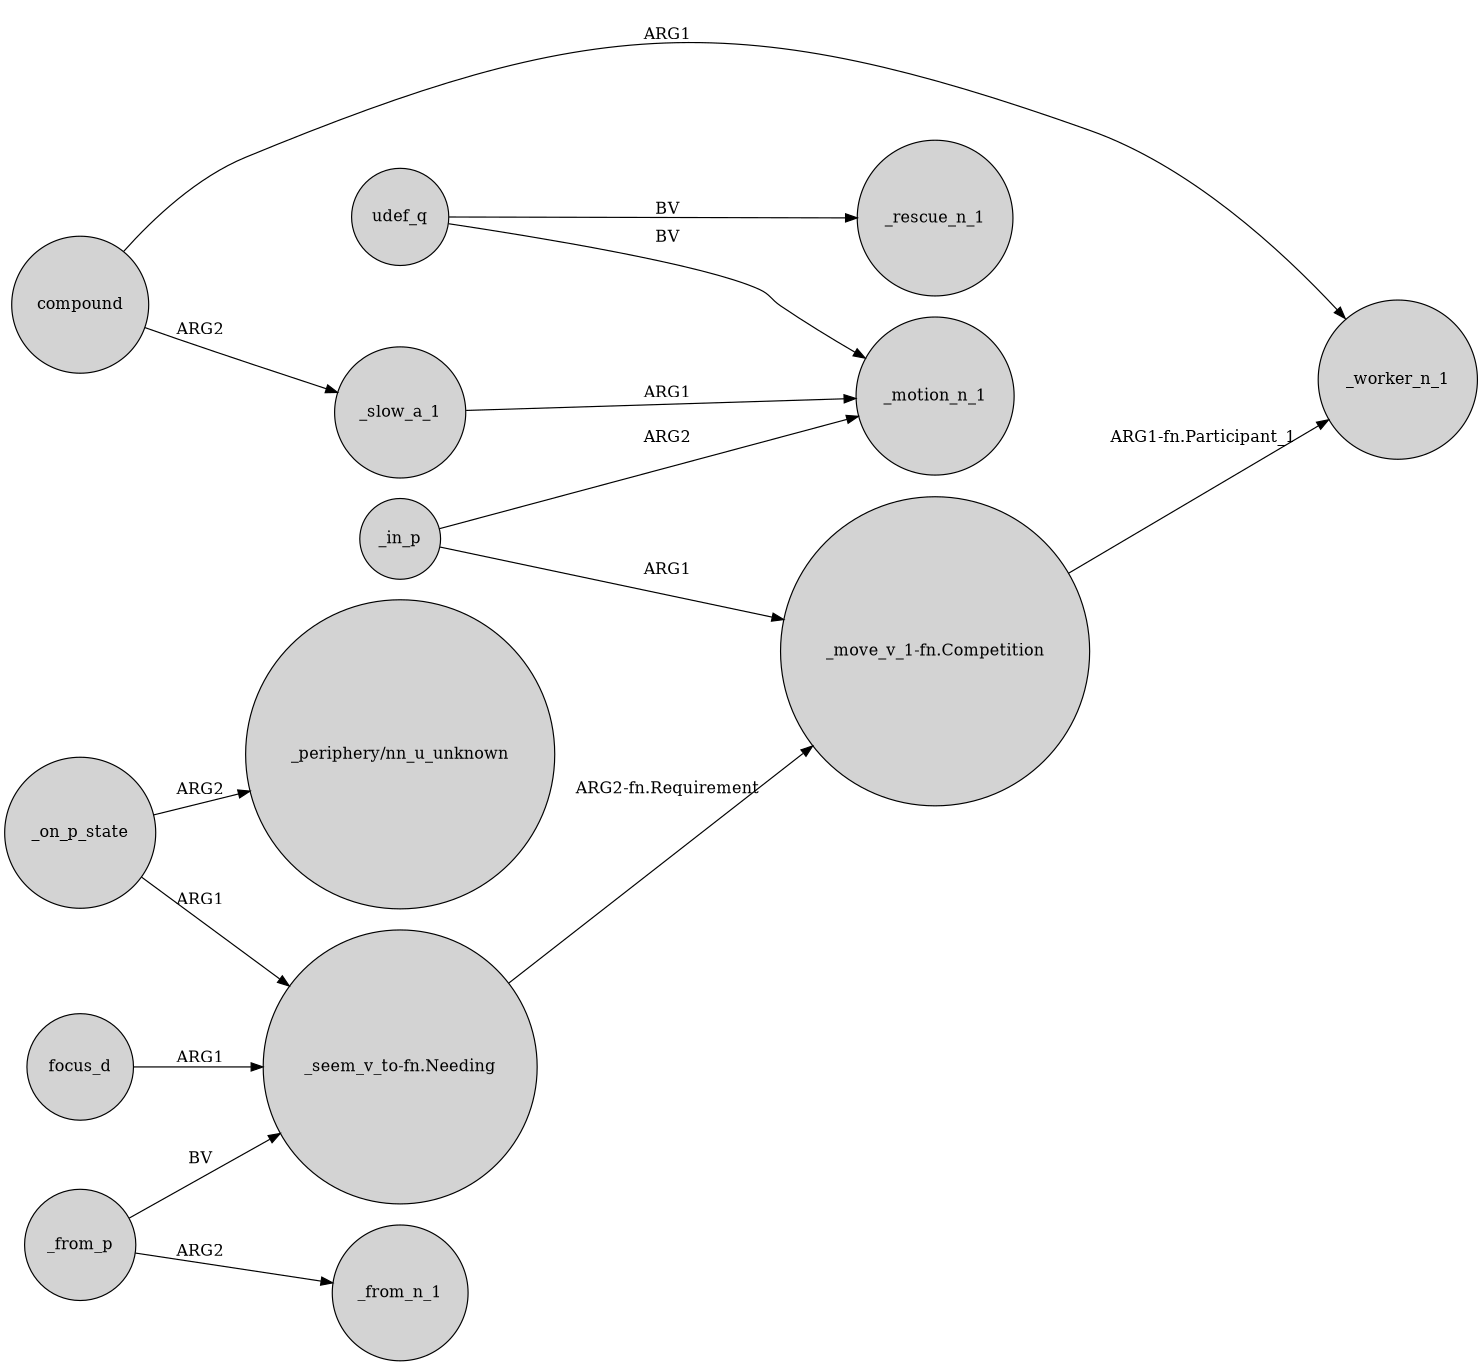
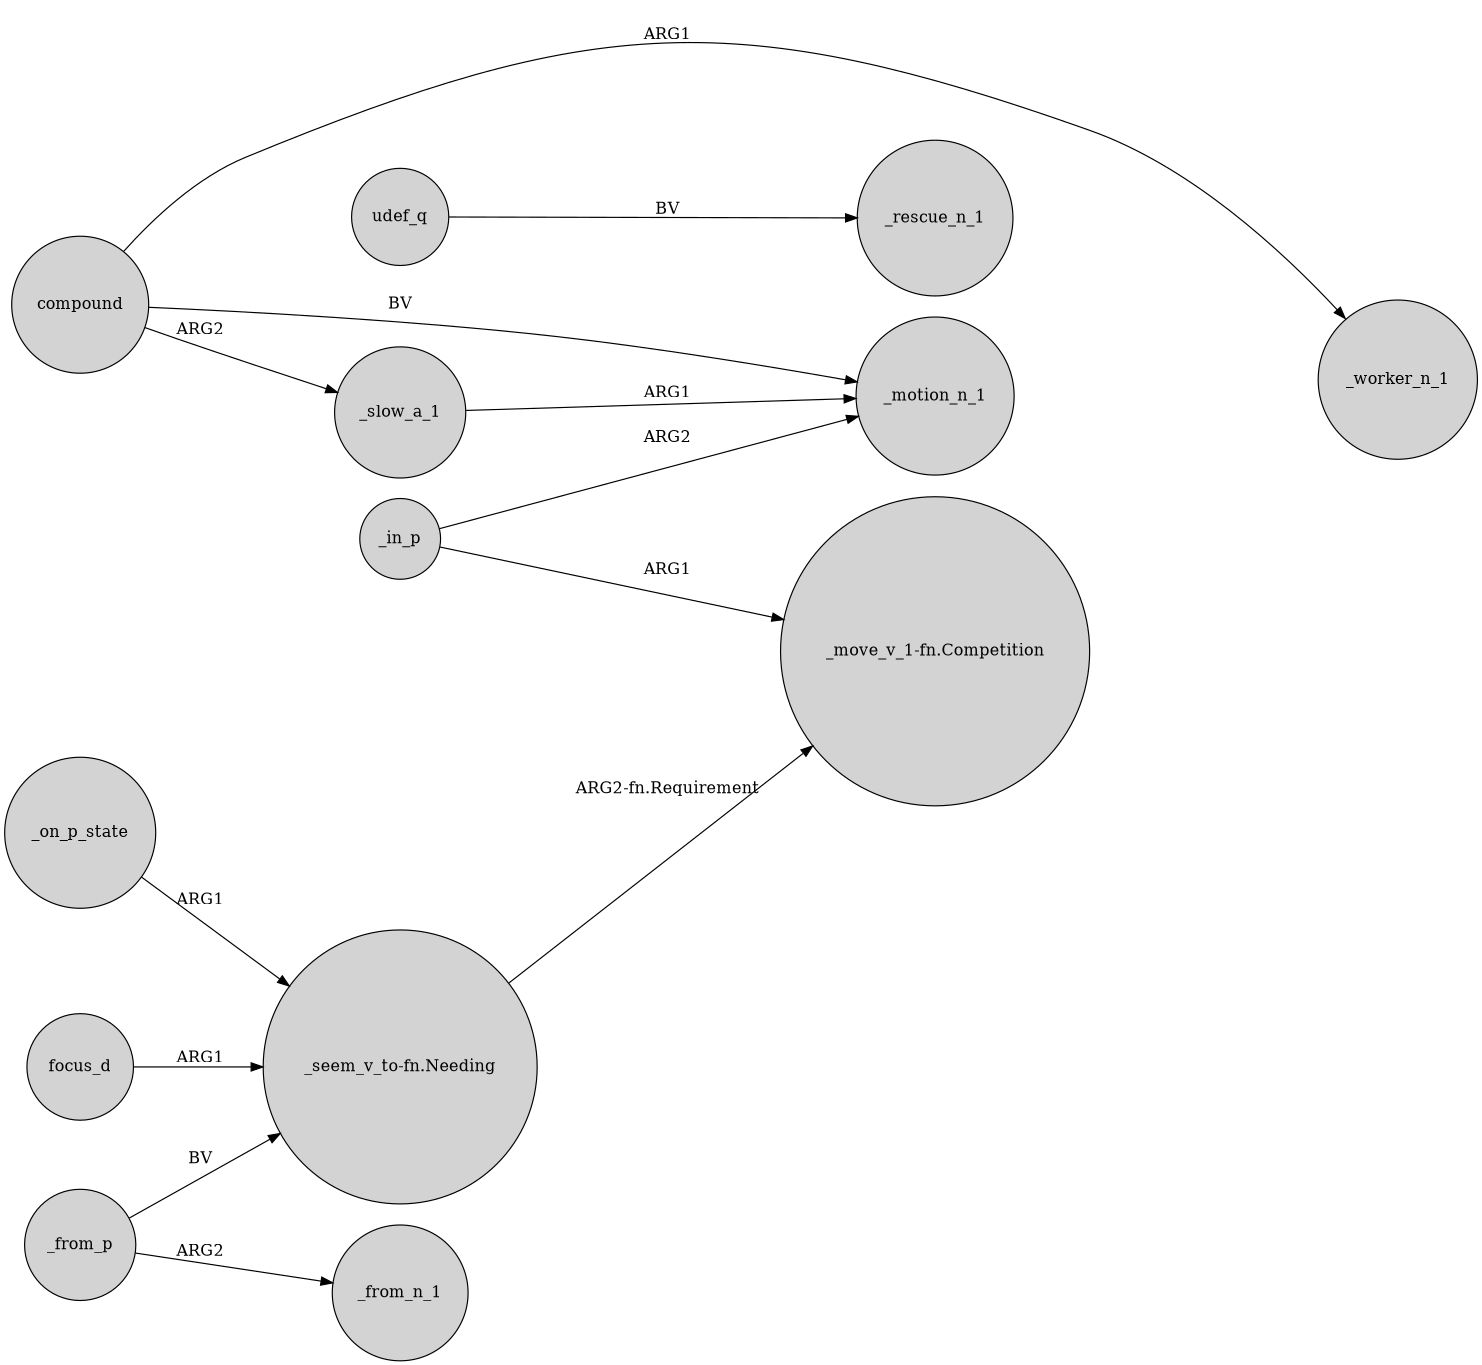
edge "udef_q" -> "_motion_n_1": now "compound" -> "_motion_n_1"
edge "_move_v_1-fn.Competition" -> "_worker_n_1": removed, label "ARG1-fn.Participant_1"
node "_periphery/nn_u_unknown": removed
